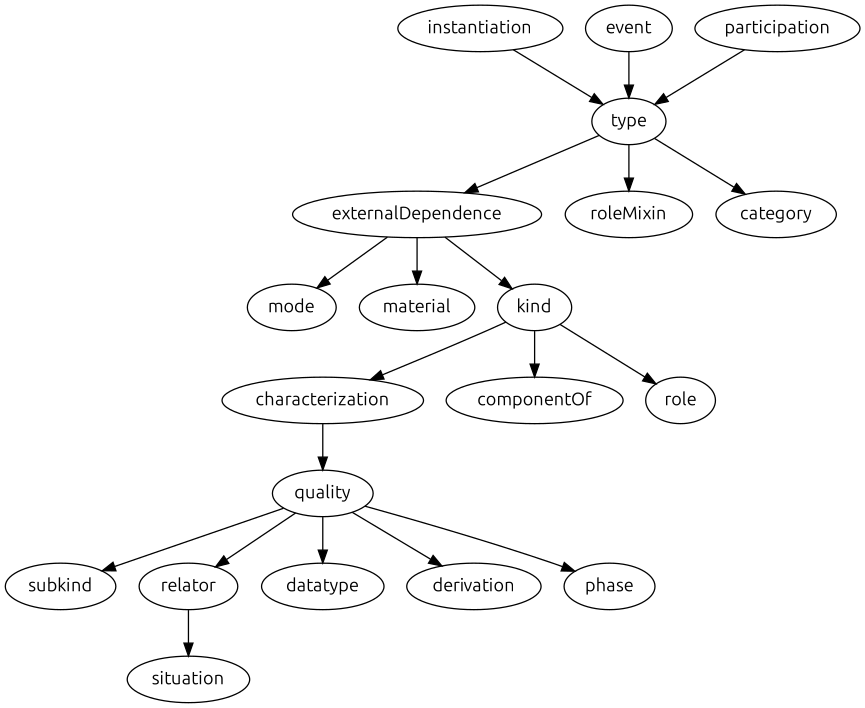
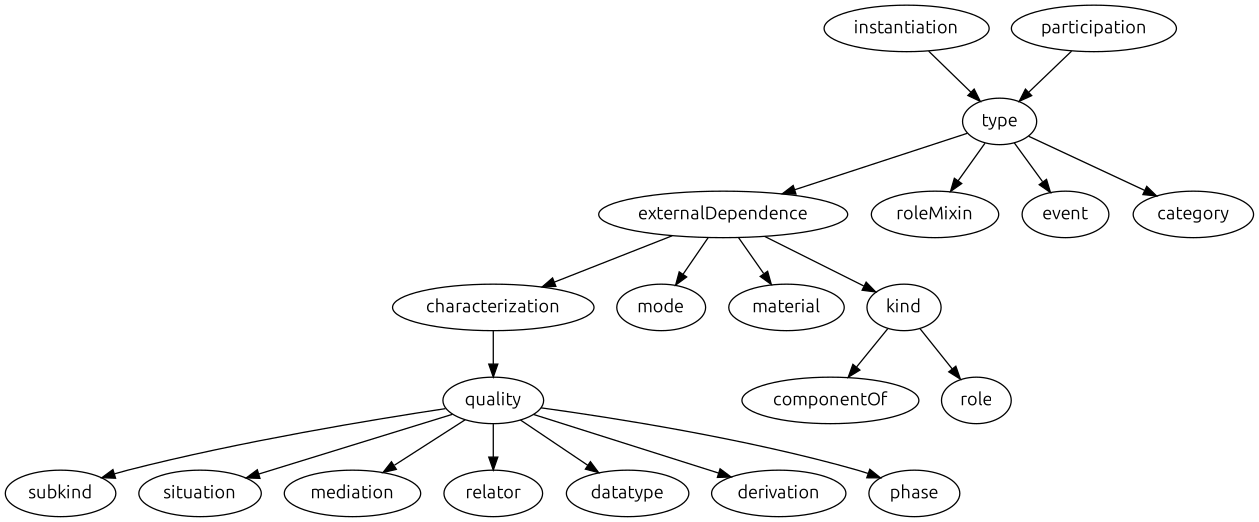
edge "event" -> "type": reversed
edge "kind" -> "characterization": now "externalDependence" -> "characterization"
node "mediation": added
edge "relator" -> "situation": now "quality" -> "situation"
